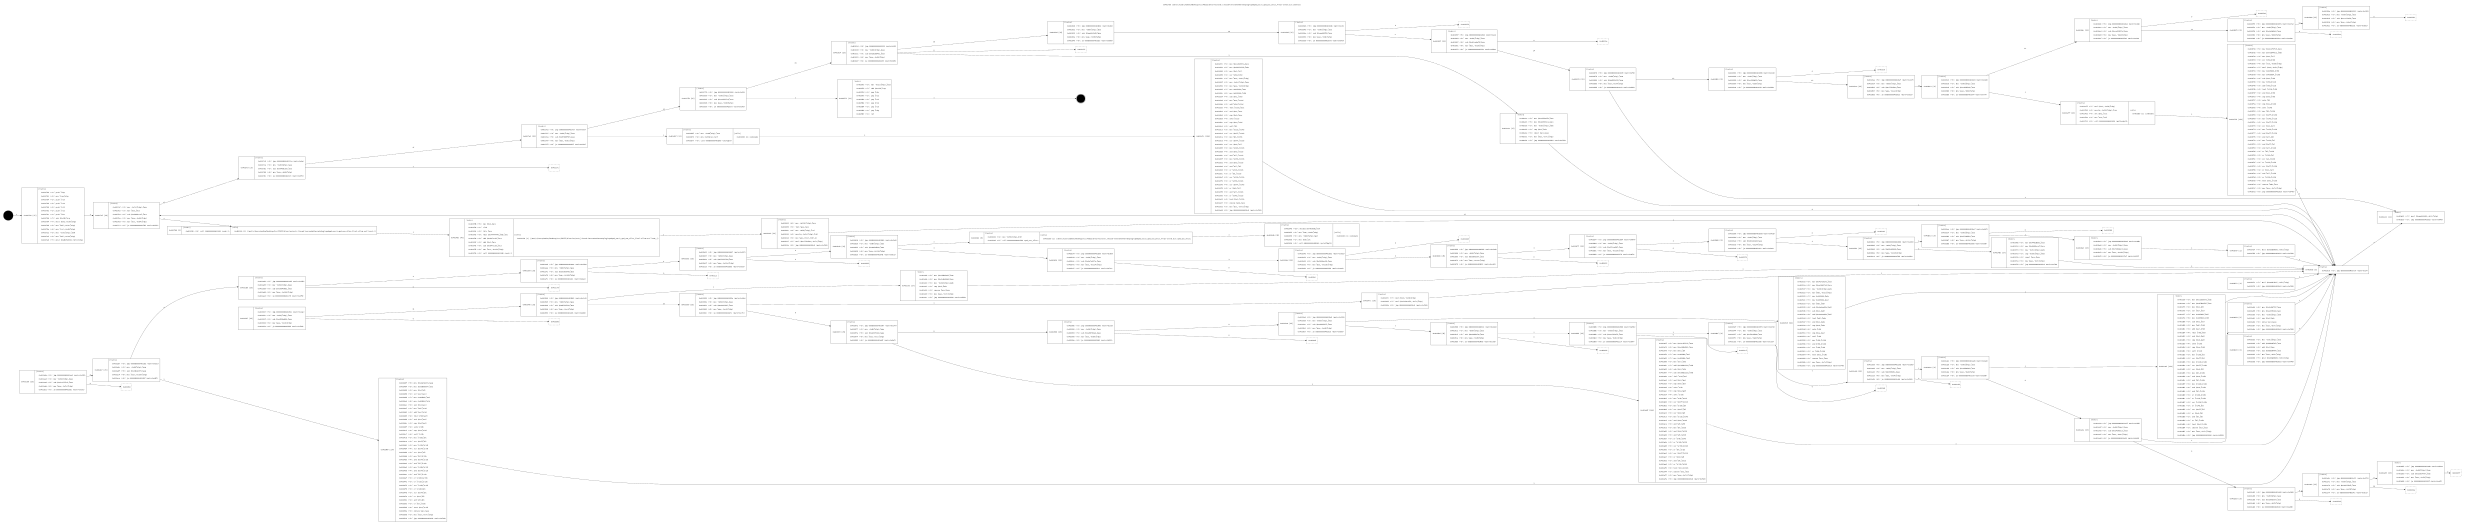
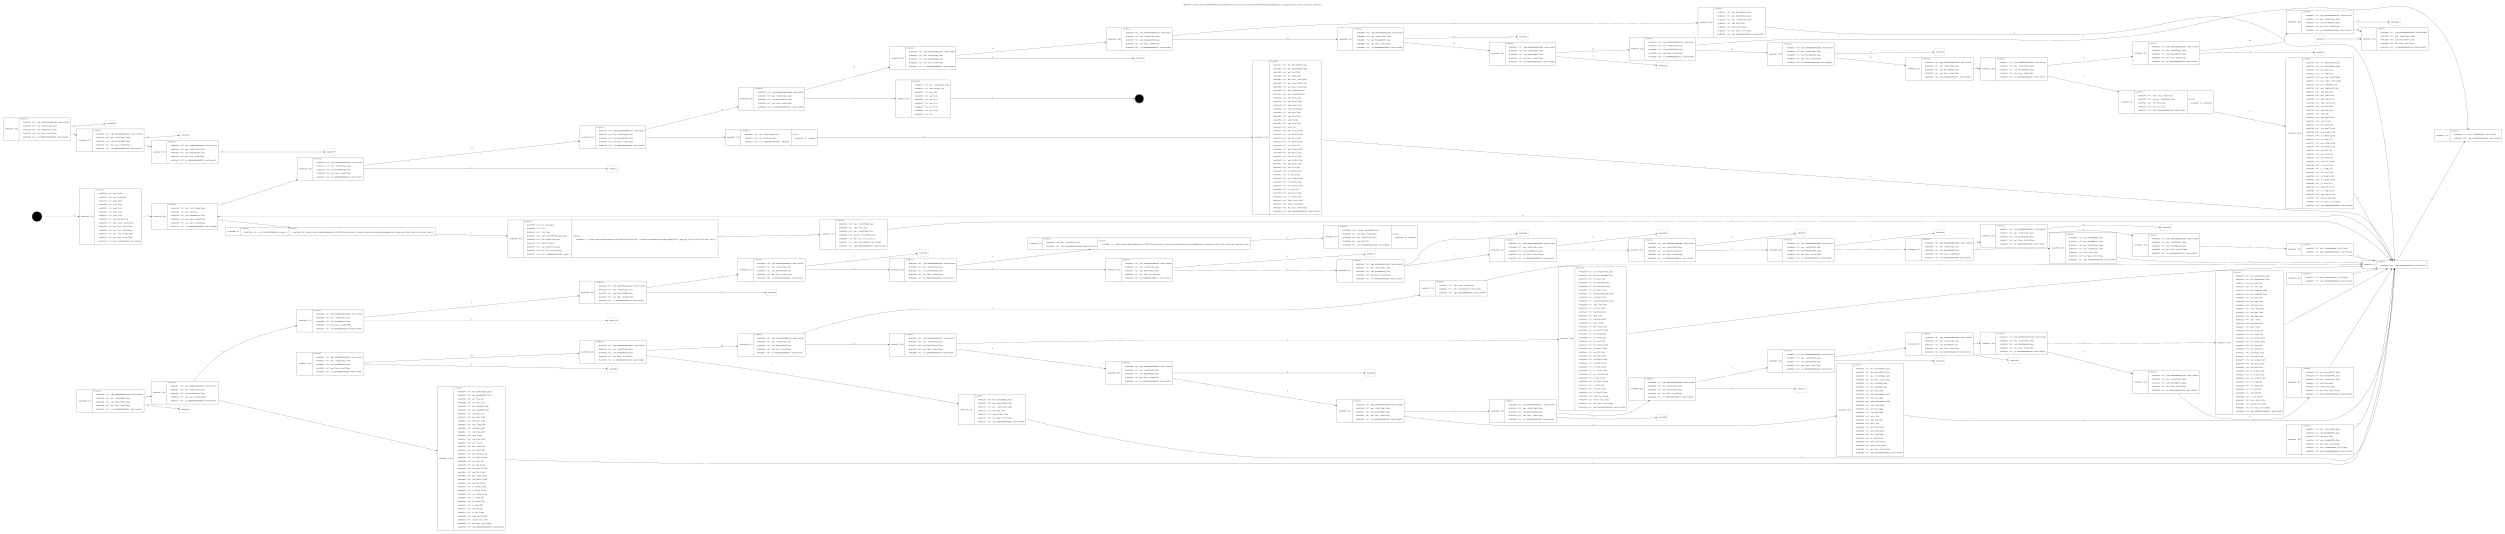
edge "0x40190e [25]" -> "0x4022d1": reversed
edge "0x401814 [25]" -> "0x401e1e [27]": now "0x40182d [25]" -> "0x401e1e [27]"
edge "0x401a3a [25]" -> "0x401a53 [25]": removed, label "5"
